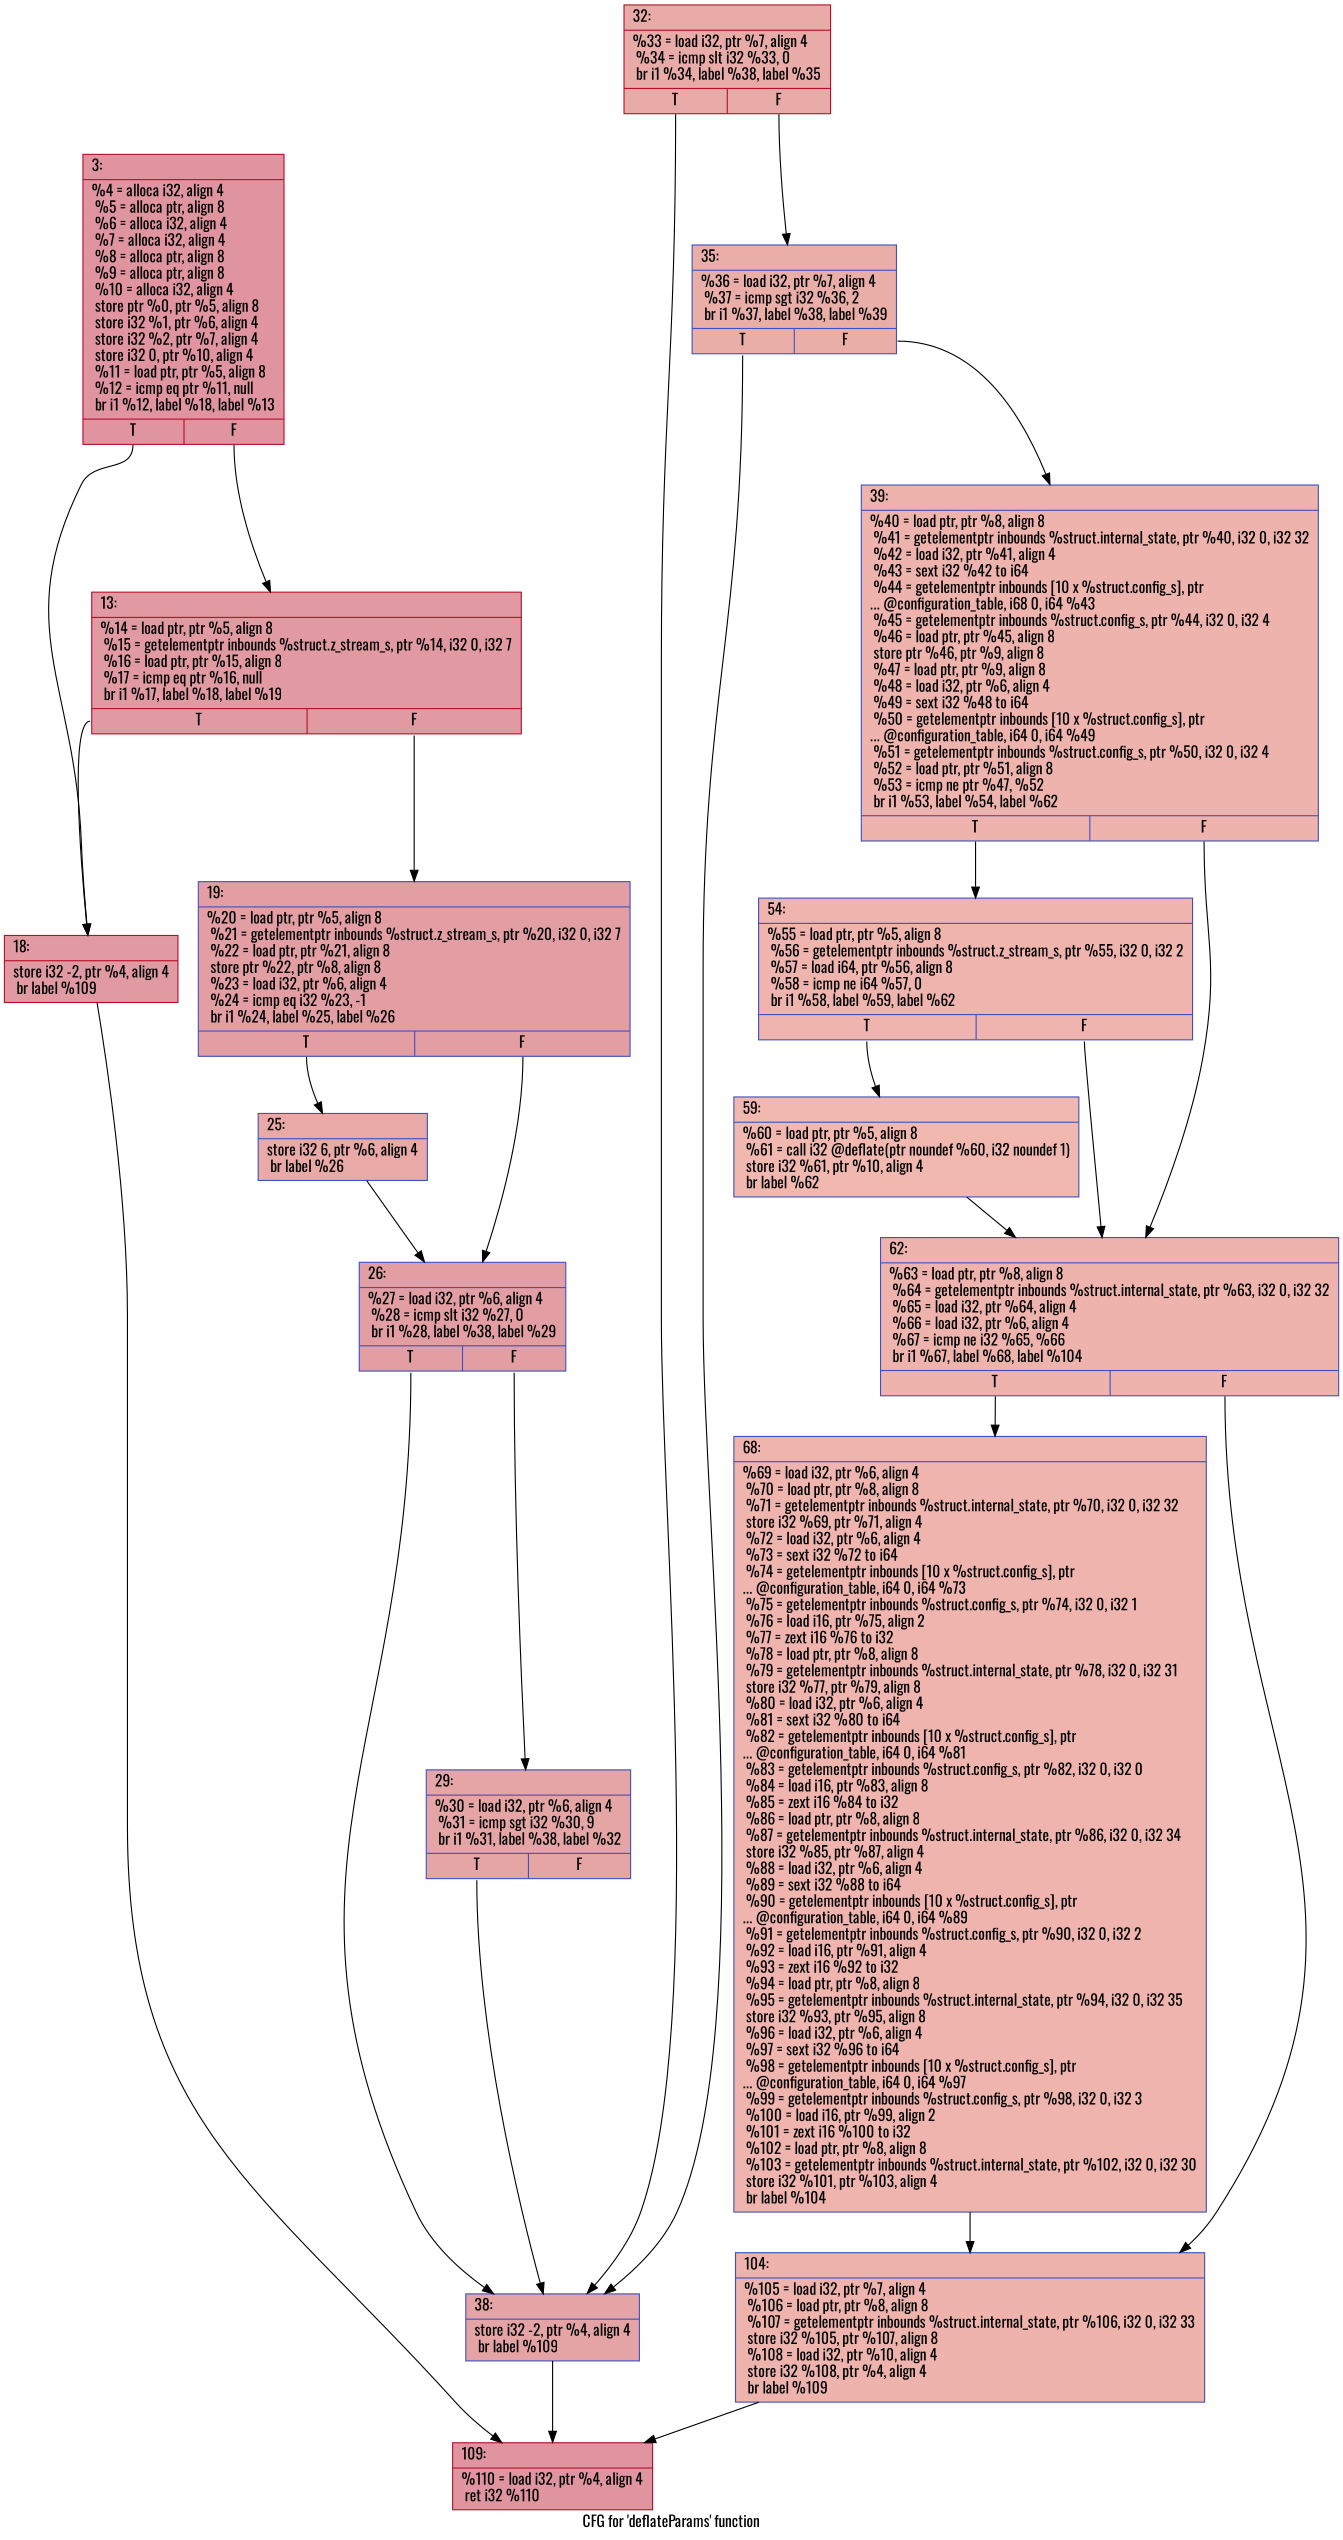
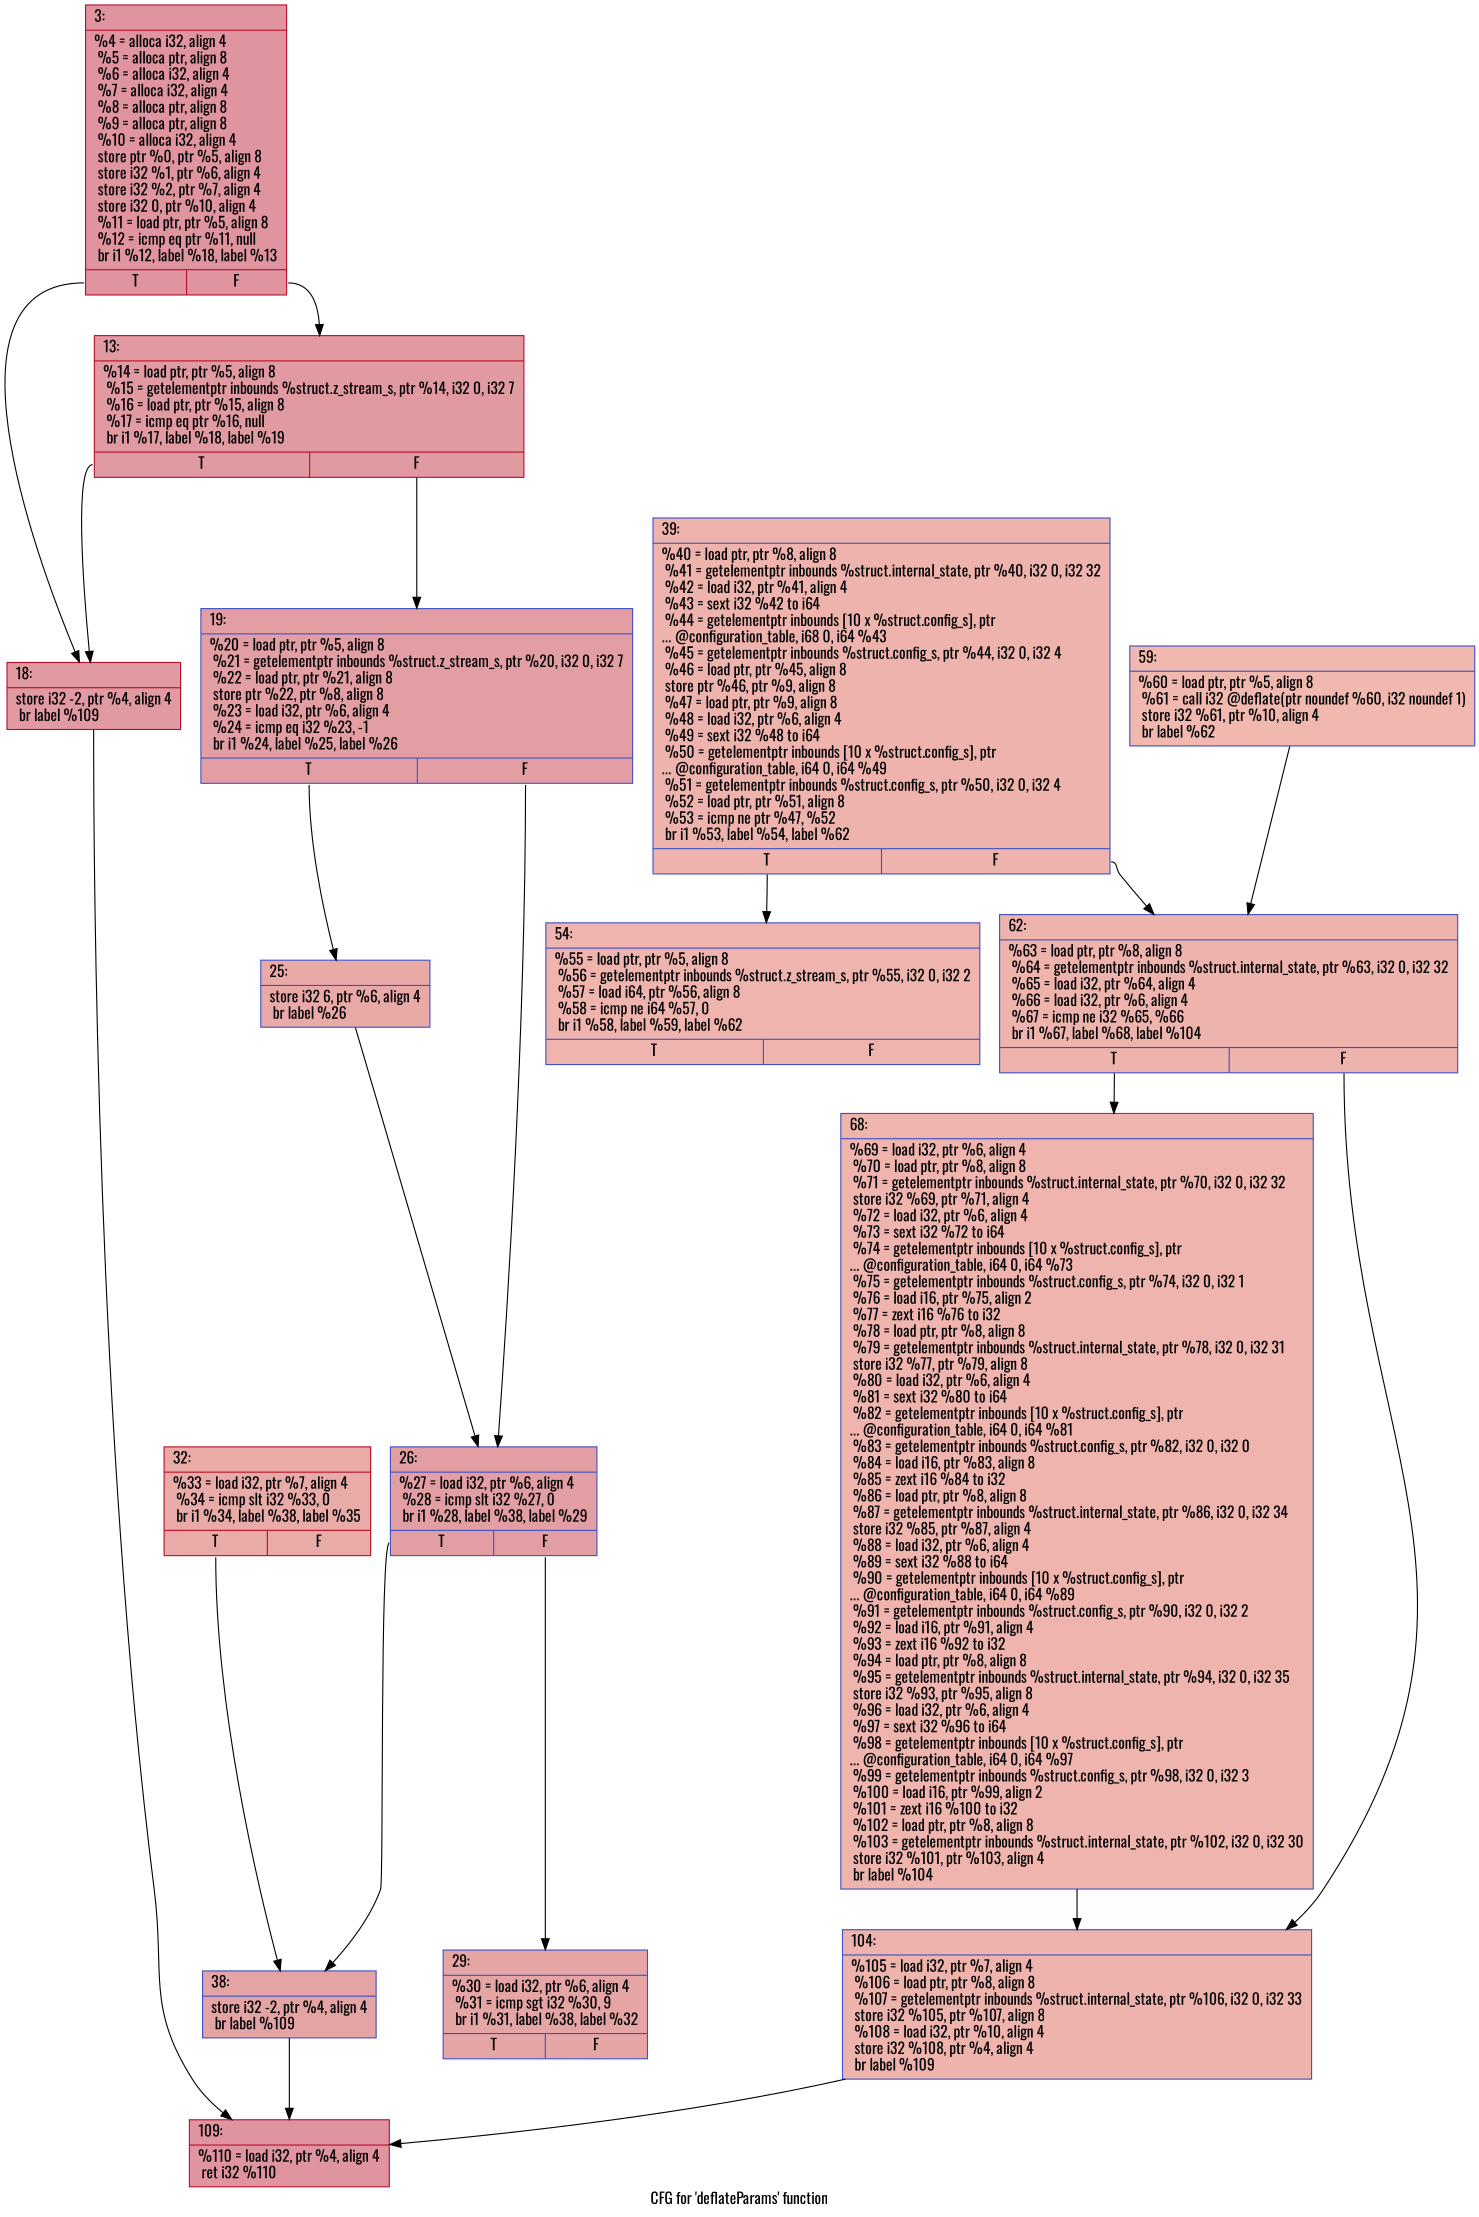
node "35:": removed
edge "54:" -> "59:": removed
edge "54:" -> "62:": removed
edge "29:" -> "38:": removed
